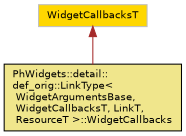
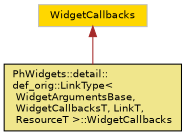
node "WidgetCallbacksT": label "WidgetCallbacksT" -> "WidgetCallbacks"
